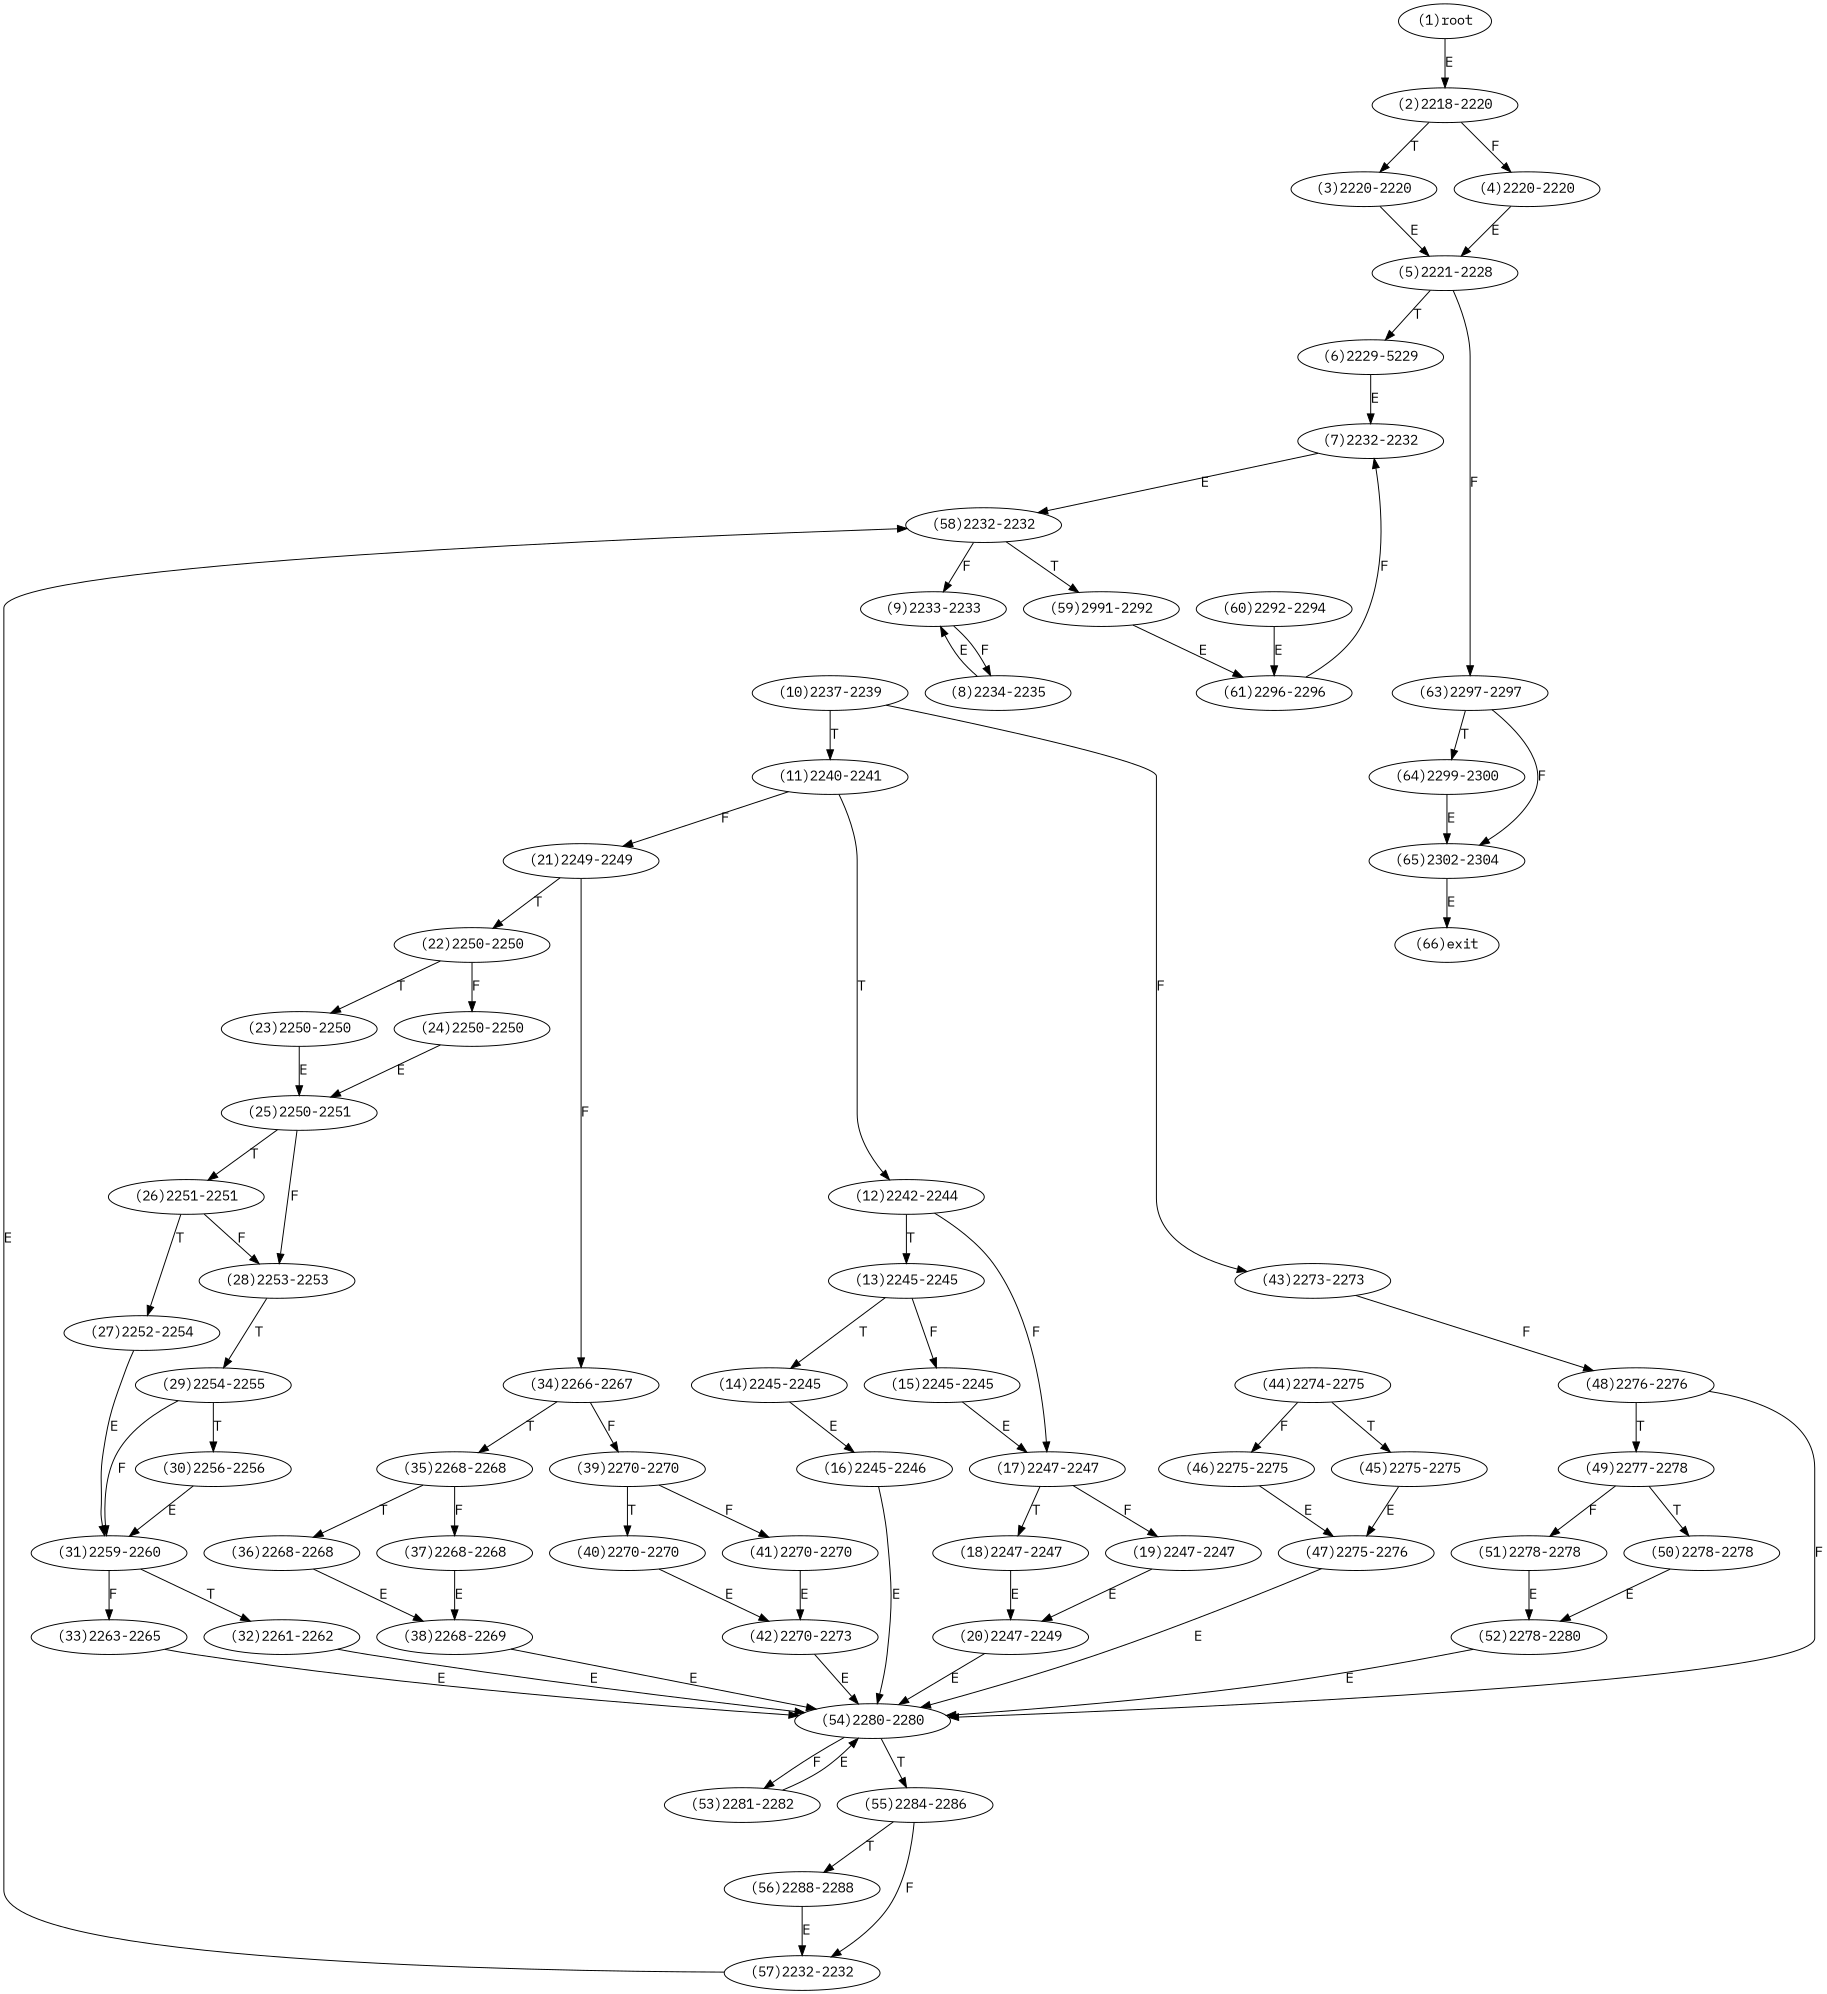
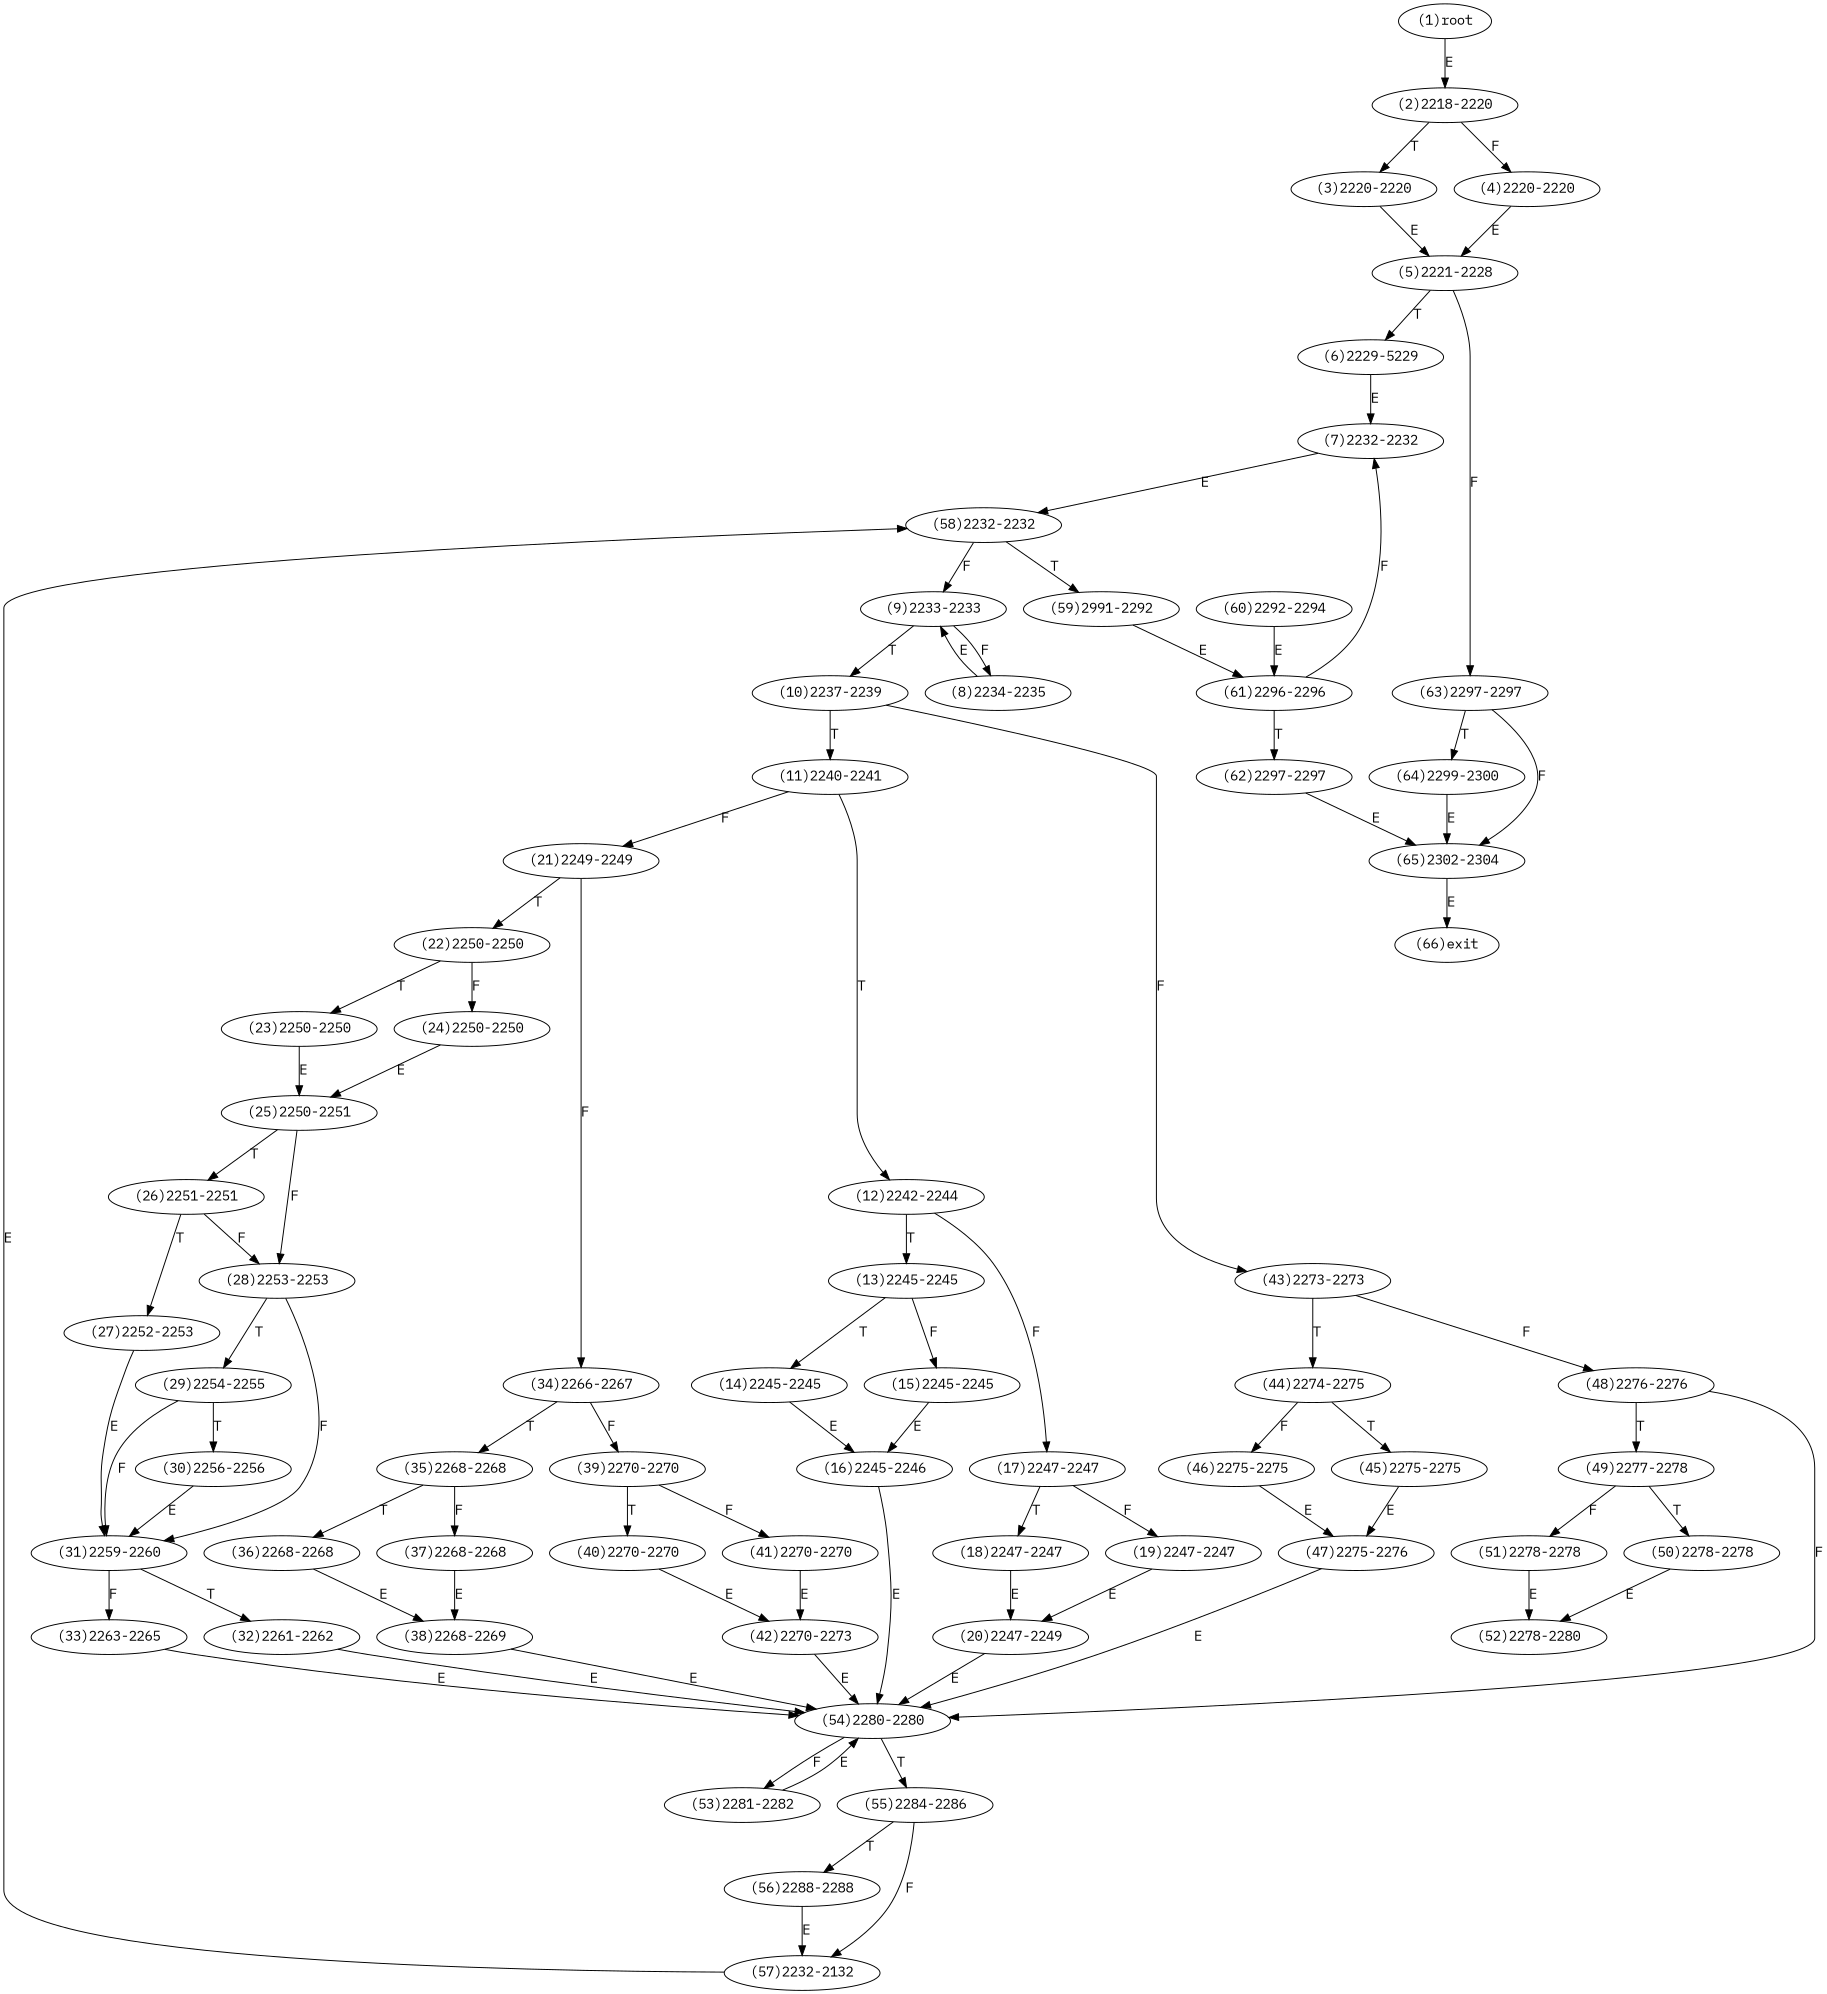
edge "(9)2233-2233" -> "(10)2237-2239": added, label "T"
node "(62)2297-2297": added
edge "(43)2273-2273" -> "(44)2274-2275": added, label "T"
node "(27)2252-2254": label "(27)2252-2254" -> "(27)2252-2253"
edge "(15)2245-2245" -> "(17)2247-2247": now "(15)2245-2245" -> "(16)2245-2246"
edge "(28)2253-2253" -> "(31)2259-2260": added, label "F"
edge "(52)2278-2280" -> "(54)2280-2280": removed, label "E"
node "(57)2232-2232": label "(57)2232-2232" -> "(57)2232-2132"
